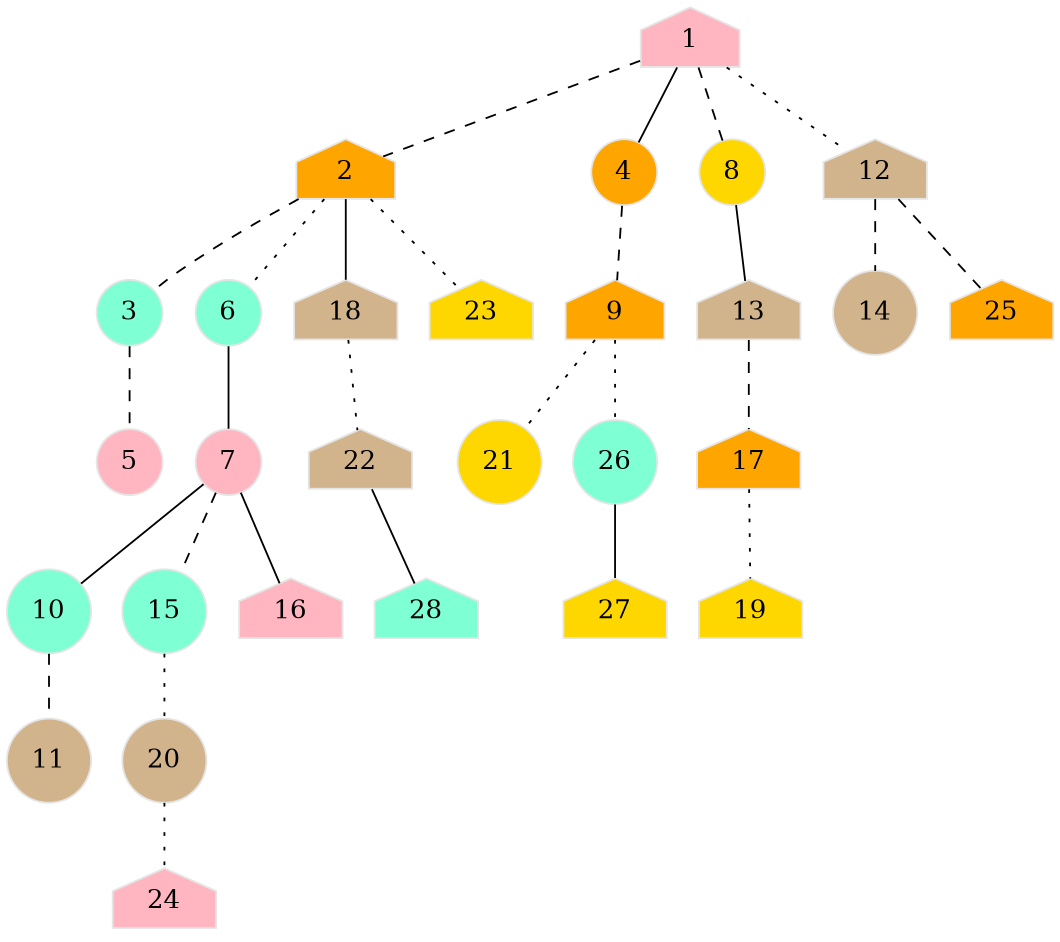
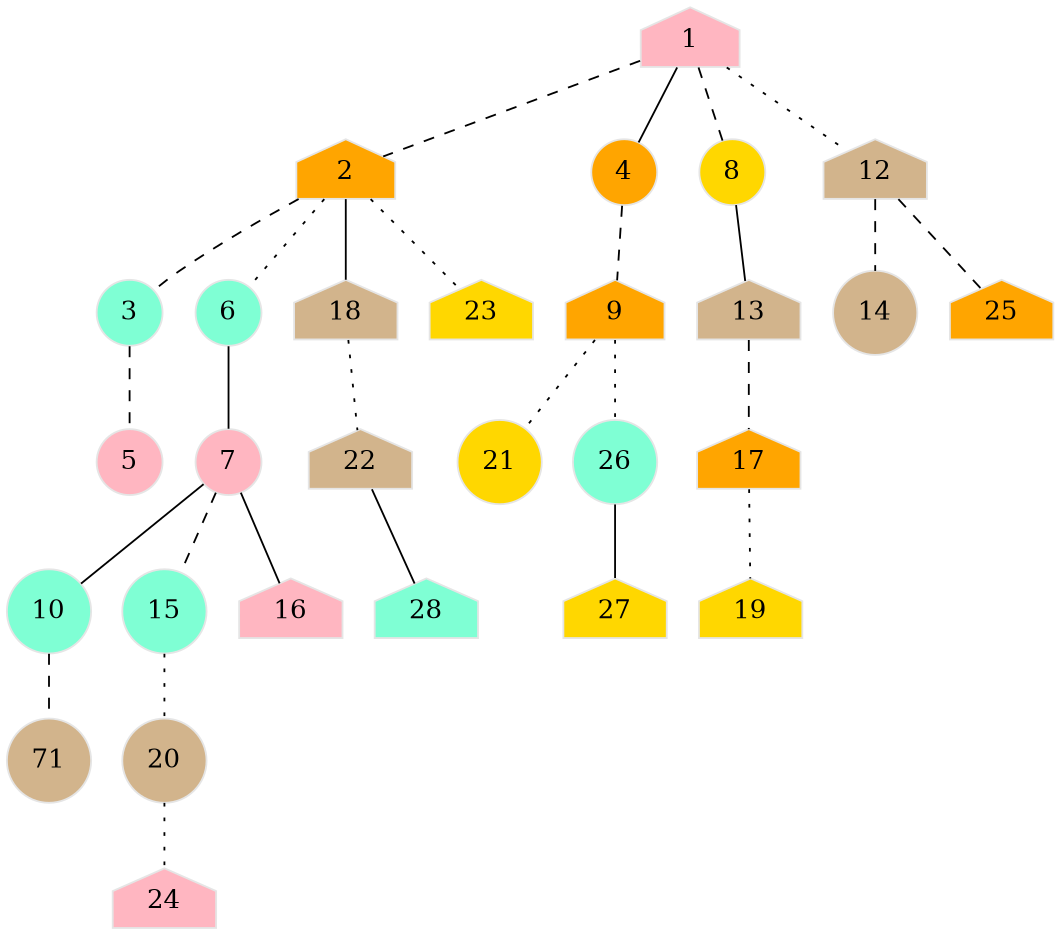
node "11": label "11" -> "71"
